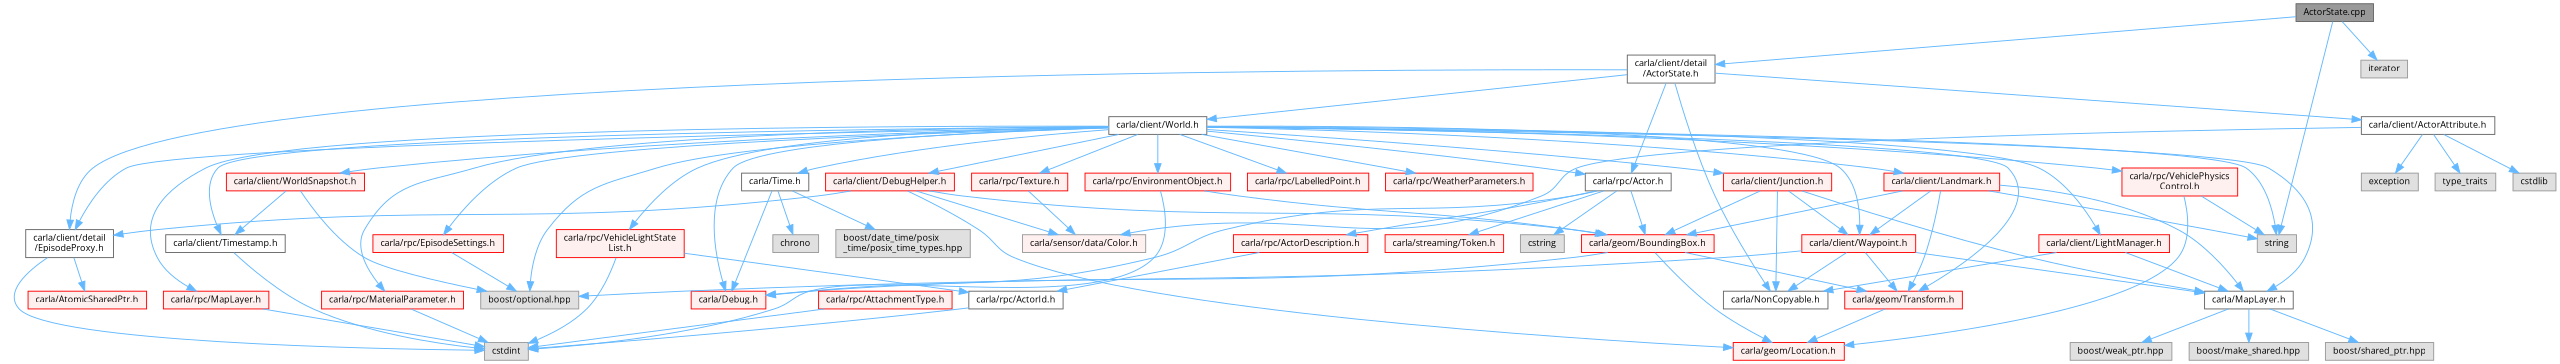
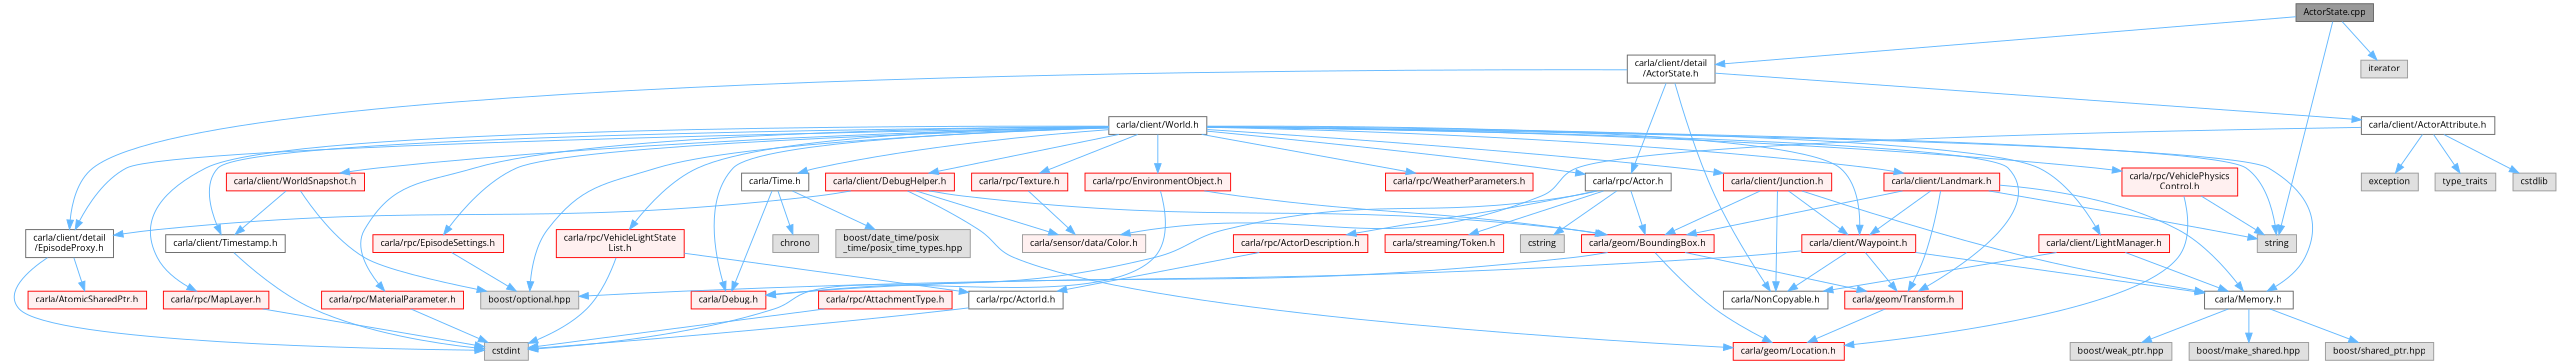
edge "carla/client/detail /ActorState.h" -> "carla/client/World.h": removed
node "carla/rpc/LabelledPoint.h": removed
node "carla/MapLayer.h": label "carla/MapLayer.h" -> "carla/Memory.h"
